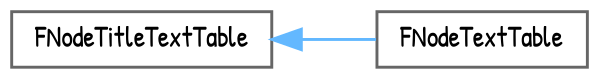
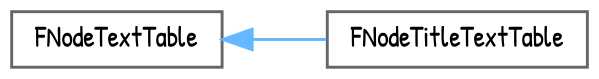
edge "FNodeTextTable" -> "FNodeTitleTextTable": reversed
